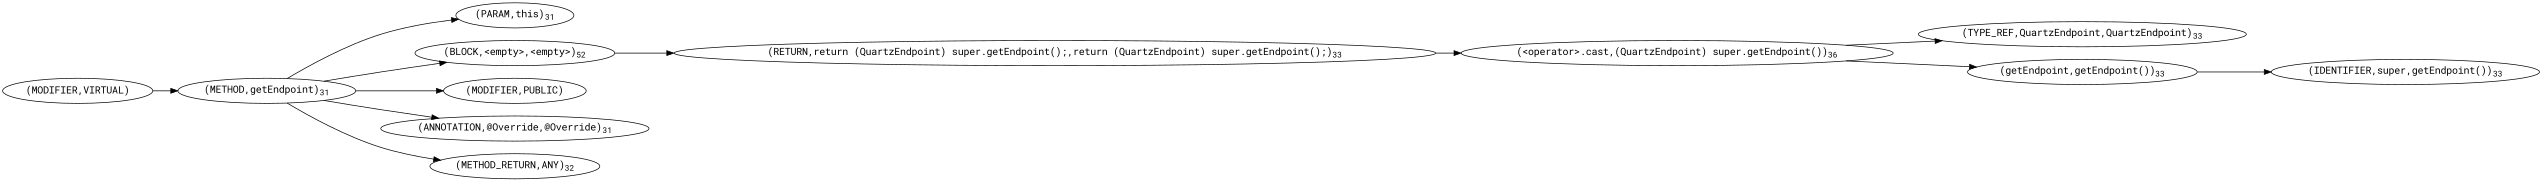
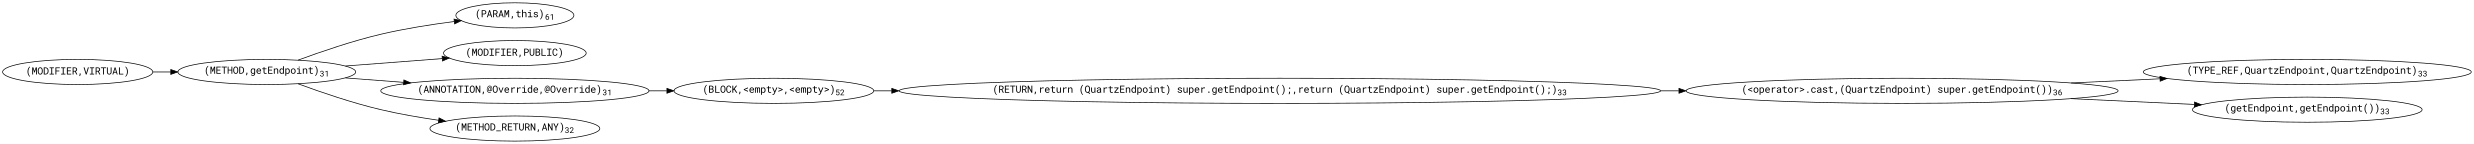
node "(PARAM,this)": text "31" -> "61"
edge "(METHOD,getEndpoint)" -> "(BLOCK,<empty>,<empty>)": now "(ANNOTATION,@Override,@Override)" -> "(BLOCK,<empty>,<empty>)"
node "(IDENTIFIER,super,getEndpoint())": removed
